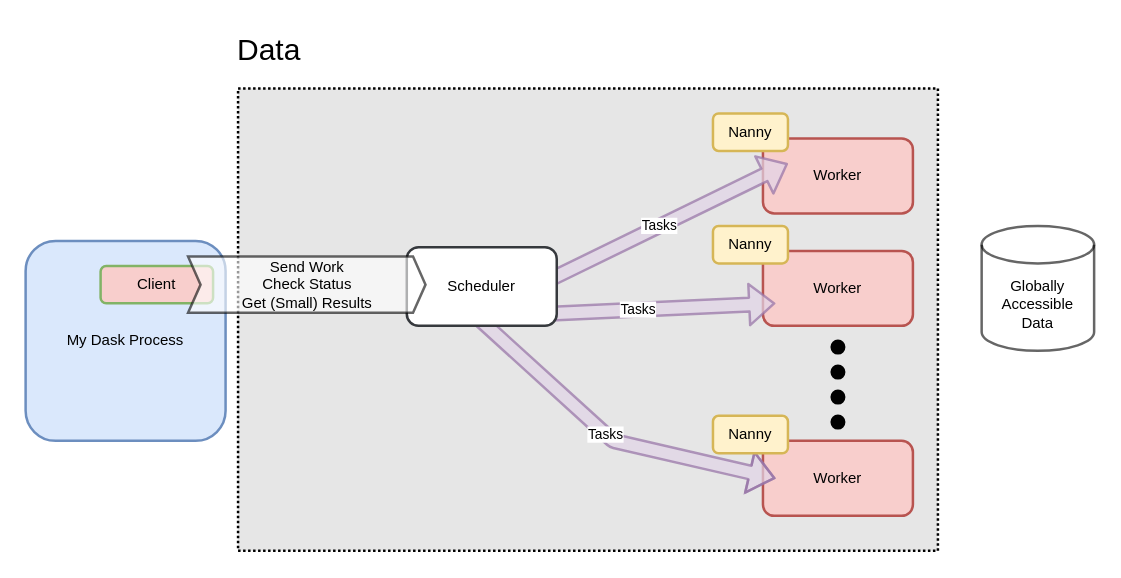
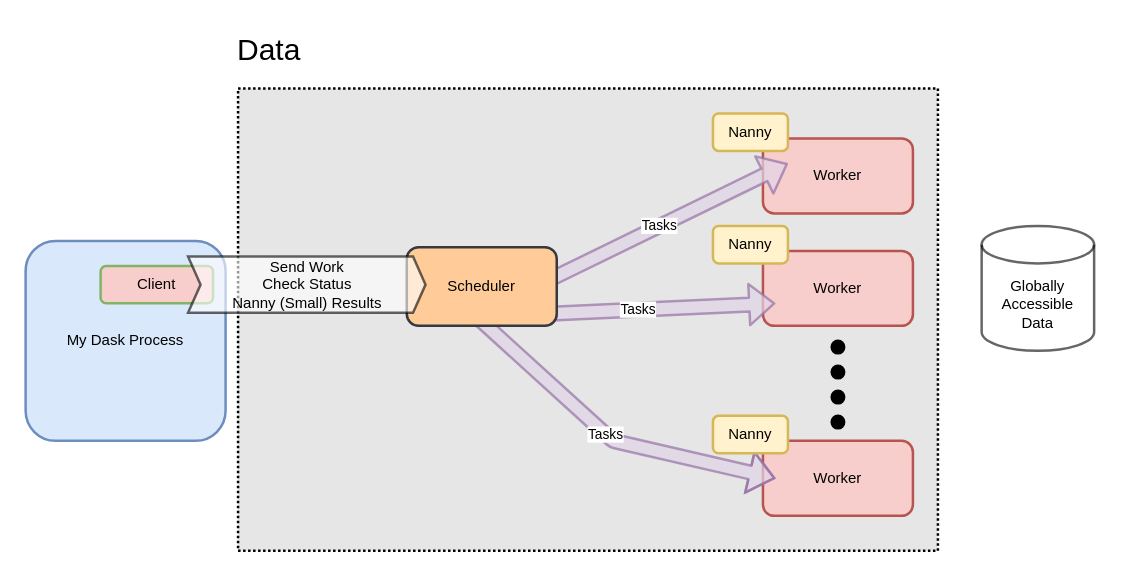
node "Send Work Check Status Get (Small) Results": label "Send Work Check Status Get (Small) Results" -> "Send Work Check Status Nanny (Small) Results"
node "Scheduler": fillcolor #ffffff -> #ffcc99
